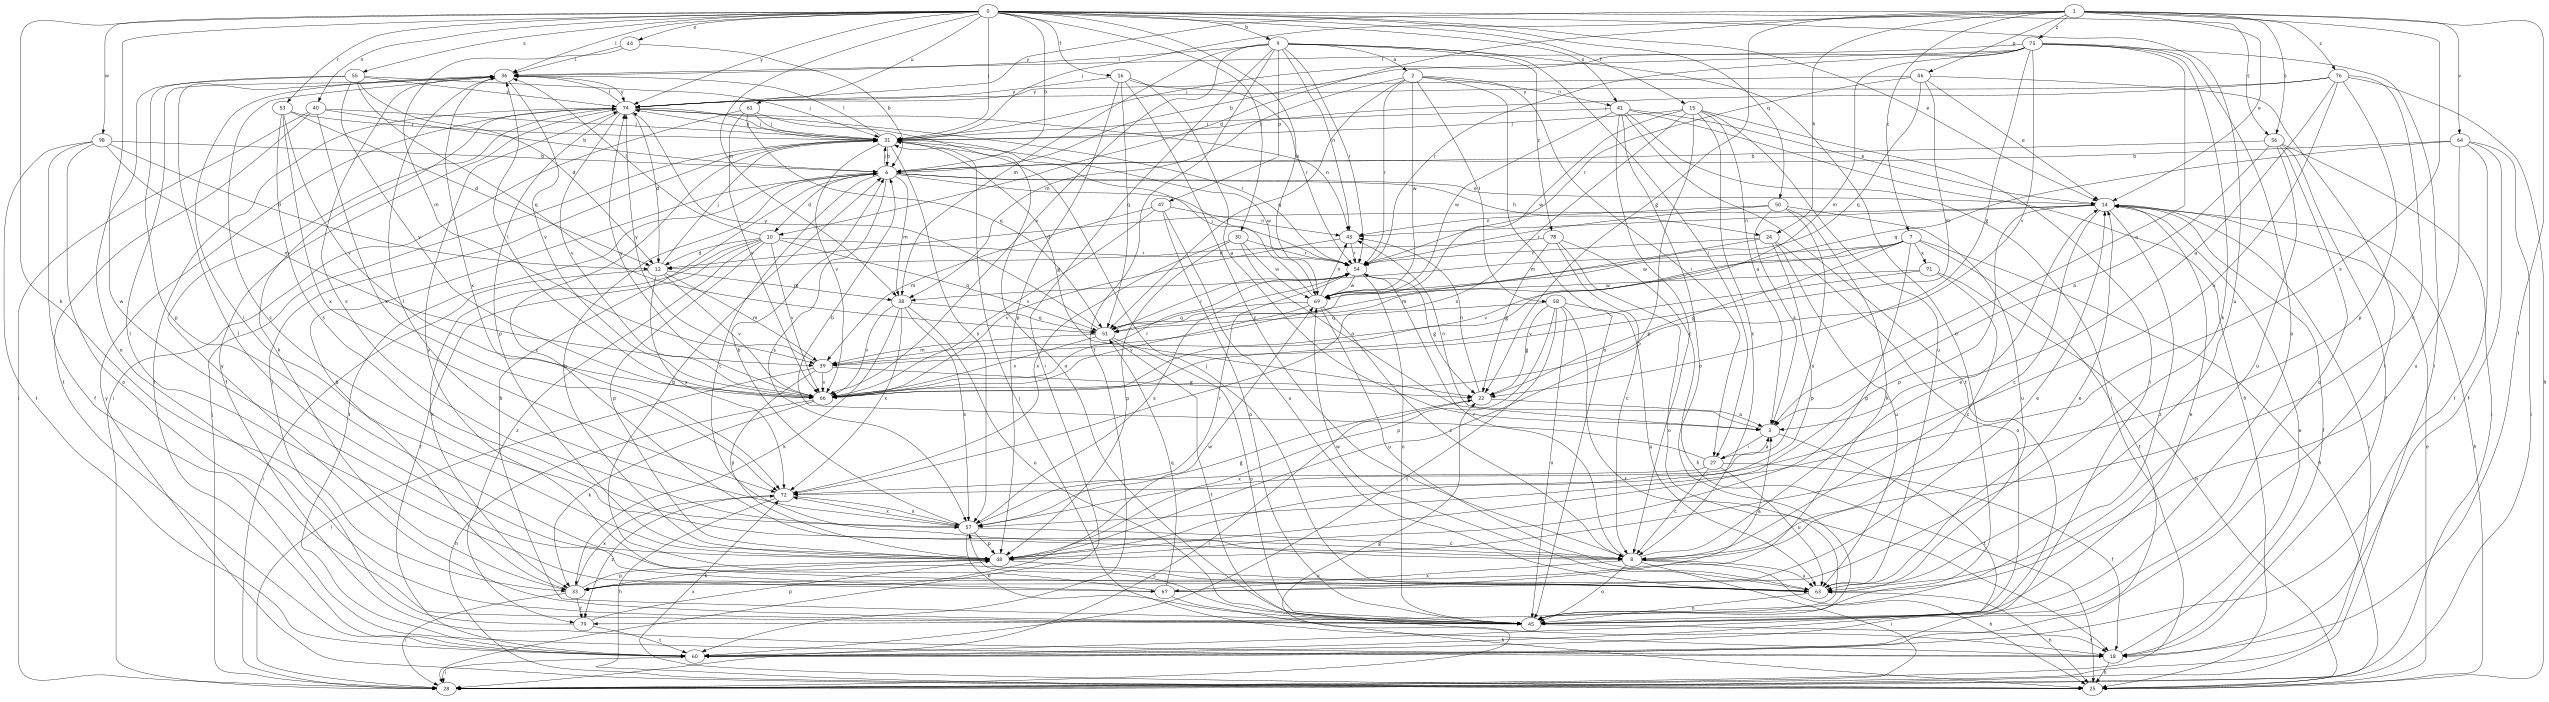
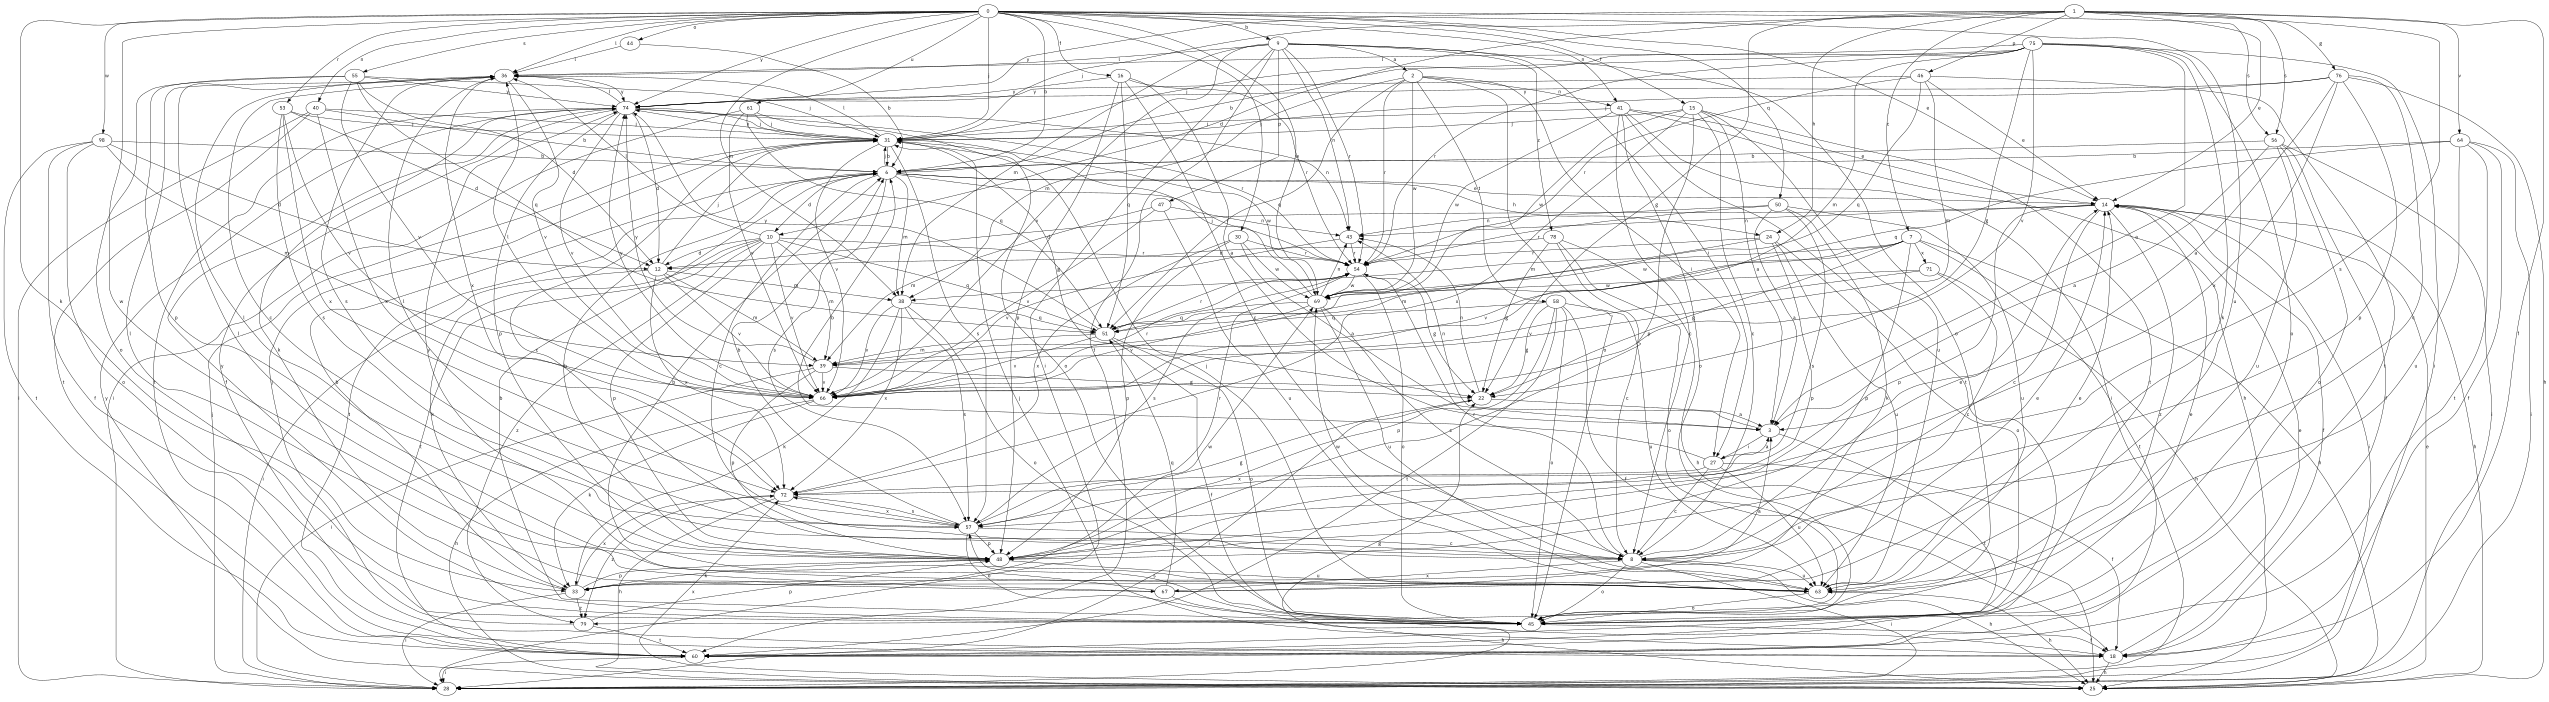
edge "1" -> "75": removed, label "z"
edge "1" -> "76": label "z" -> "g"
edge "44" -> "39": now "10" -> "39"
edge "47" -> "45": removed, label "o"
